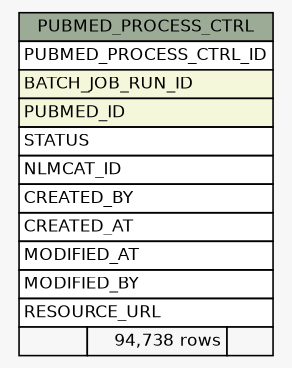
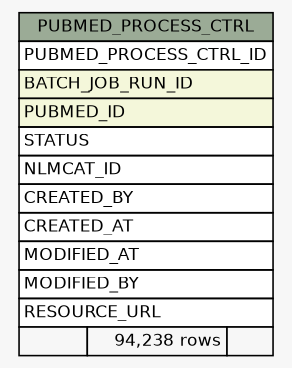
node "PUBMED_PROCESS_CTRL": text "94,738 rows" -> "94,238 rows"
